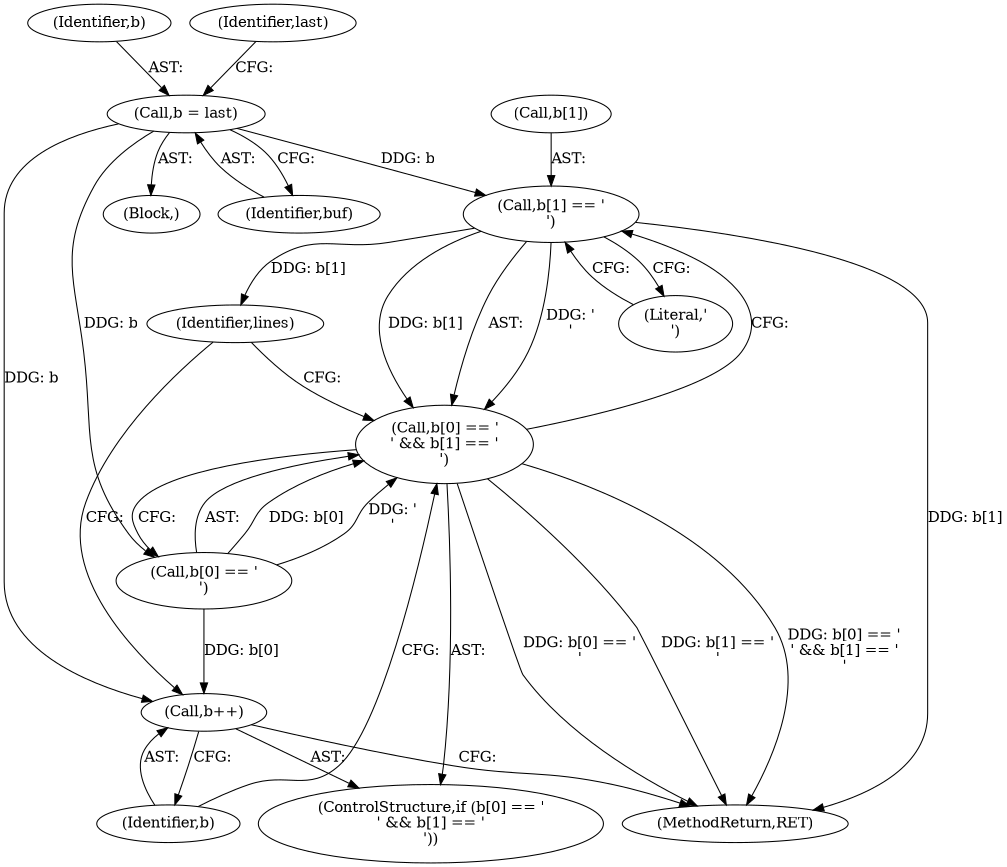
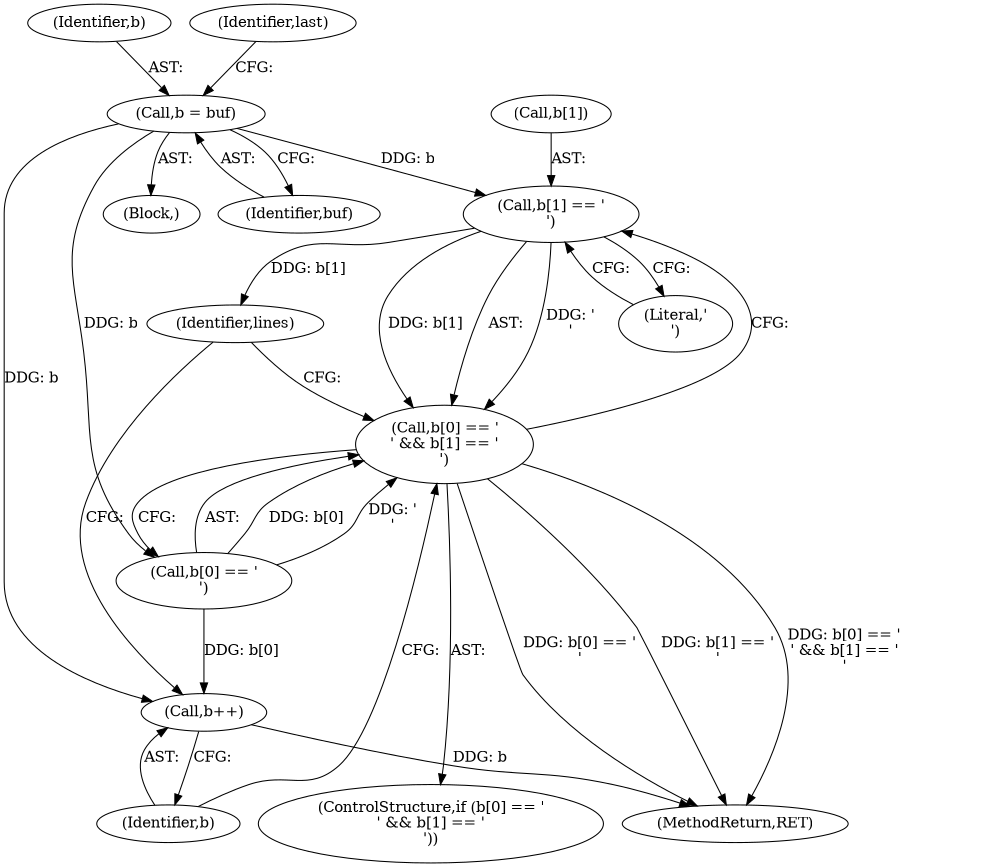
node "(Call,b = last)": label "(Call,b = last)" -> "(Call,b = buf)"
edge "(Call,b[1] == ' ')" -> "(MethodReturn,RET)": removed, label "DDG: b[1]"
edge "(Call,b++)" -> "(ControlStructure,if (b[0] == ' ' && b[1] == ' '))": removed, label "AST:"
edge "(Call,b++)" -> "(MethodReturn,RET)": label "CFG: " -> "DDG: b"
